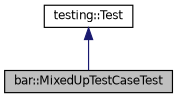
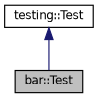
node "bar::MixedUpTestCaseTest": label "bar::MixedUpTestCaseTest" -> "bar::Test"
